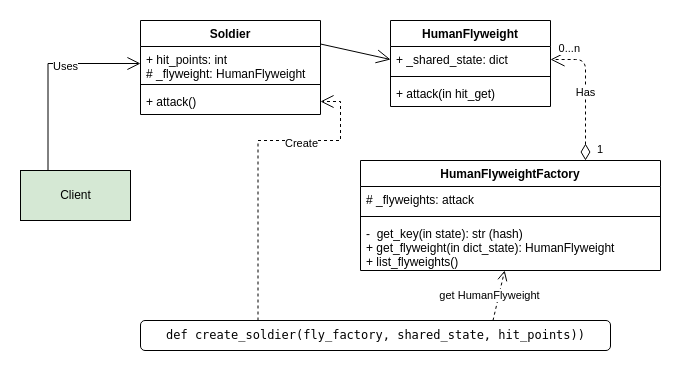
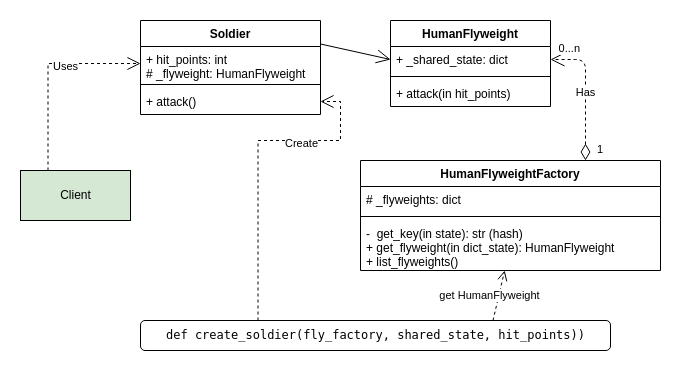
node "+ attack(in hit_get)": label "+ attack(in hit_get)" -> "+ attack(in hit_points)"
edge "Client" -> "+ hit_points: int # _flyweight: HumanFlyweight": style solid -> dashed
node "# _flyweights: attack": label "# _flyweights: attack" -> "# _flyweights: dict"
